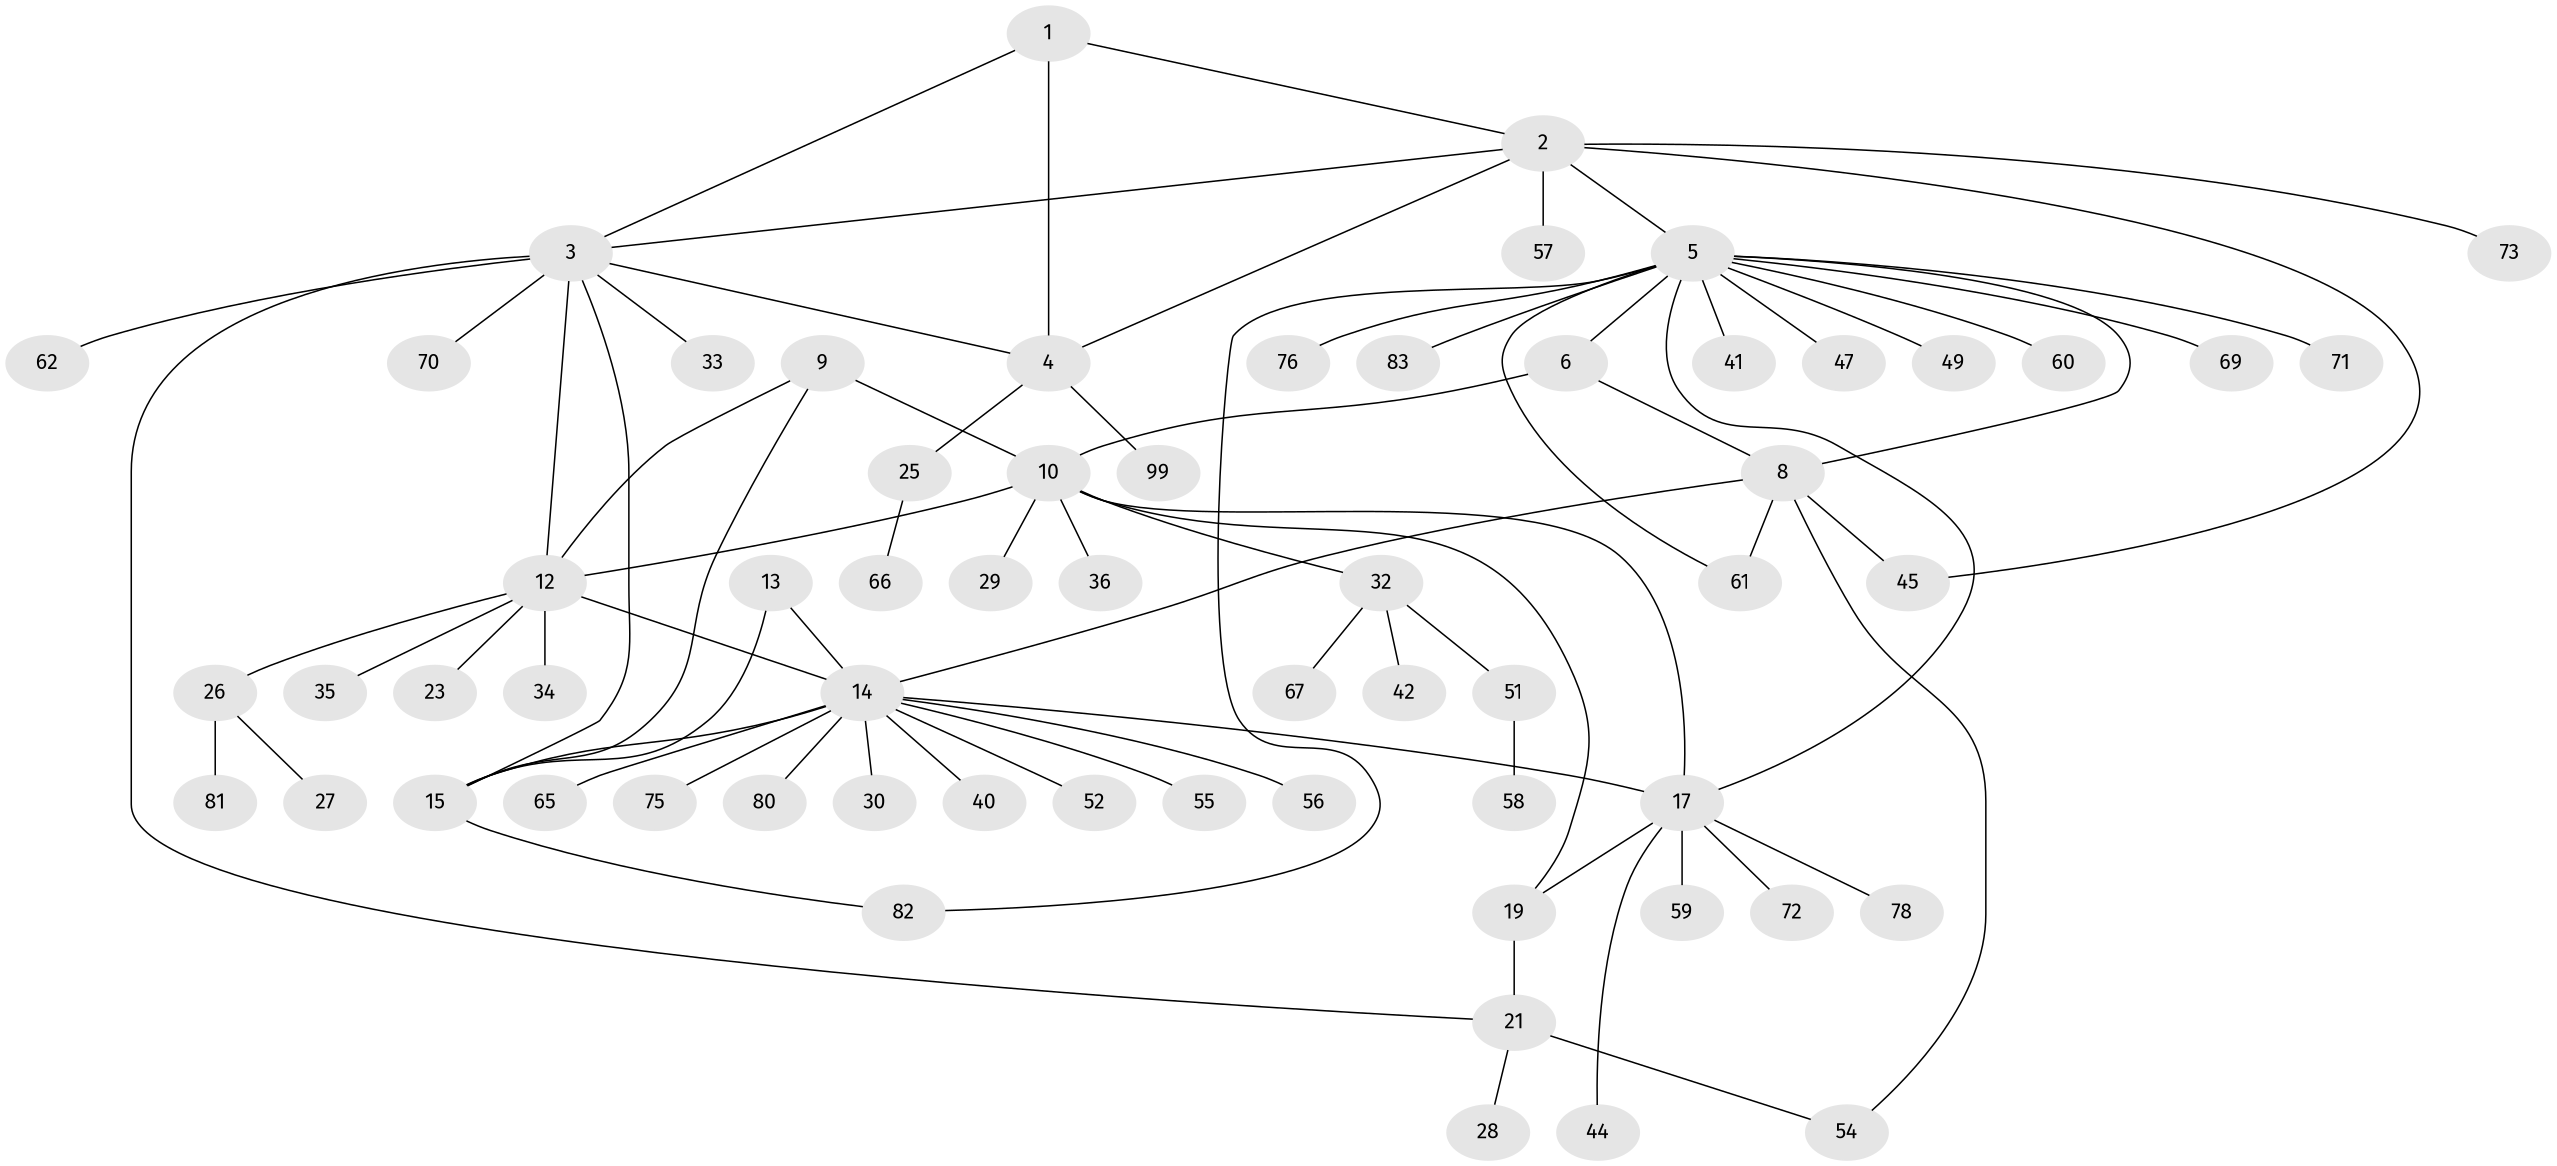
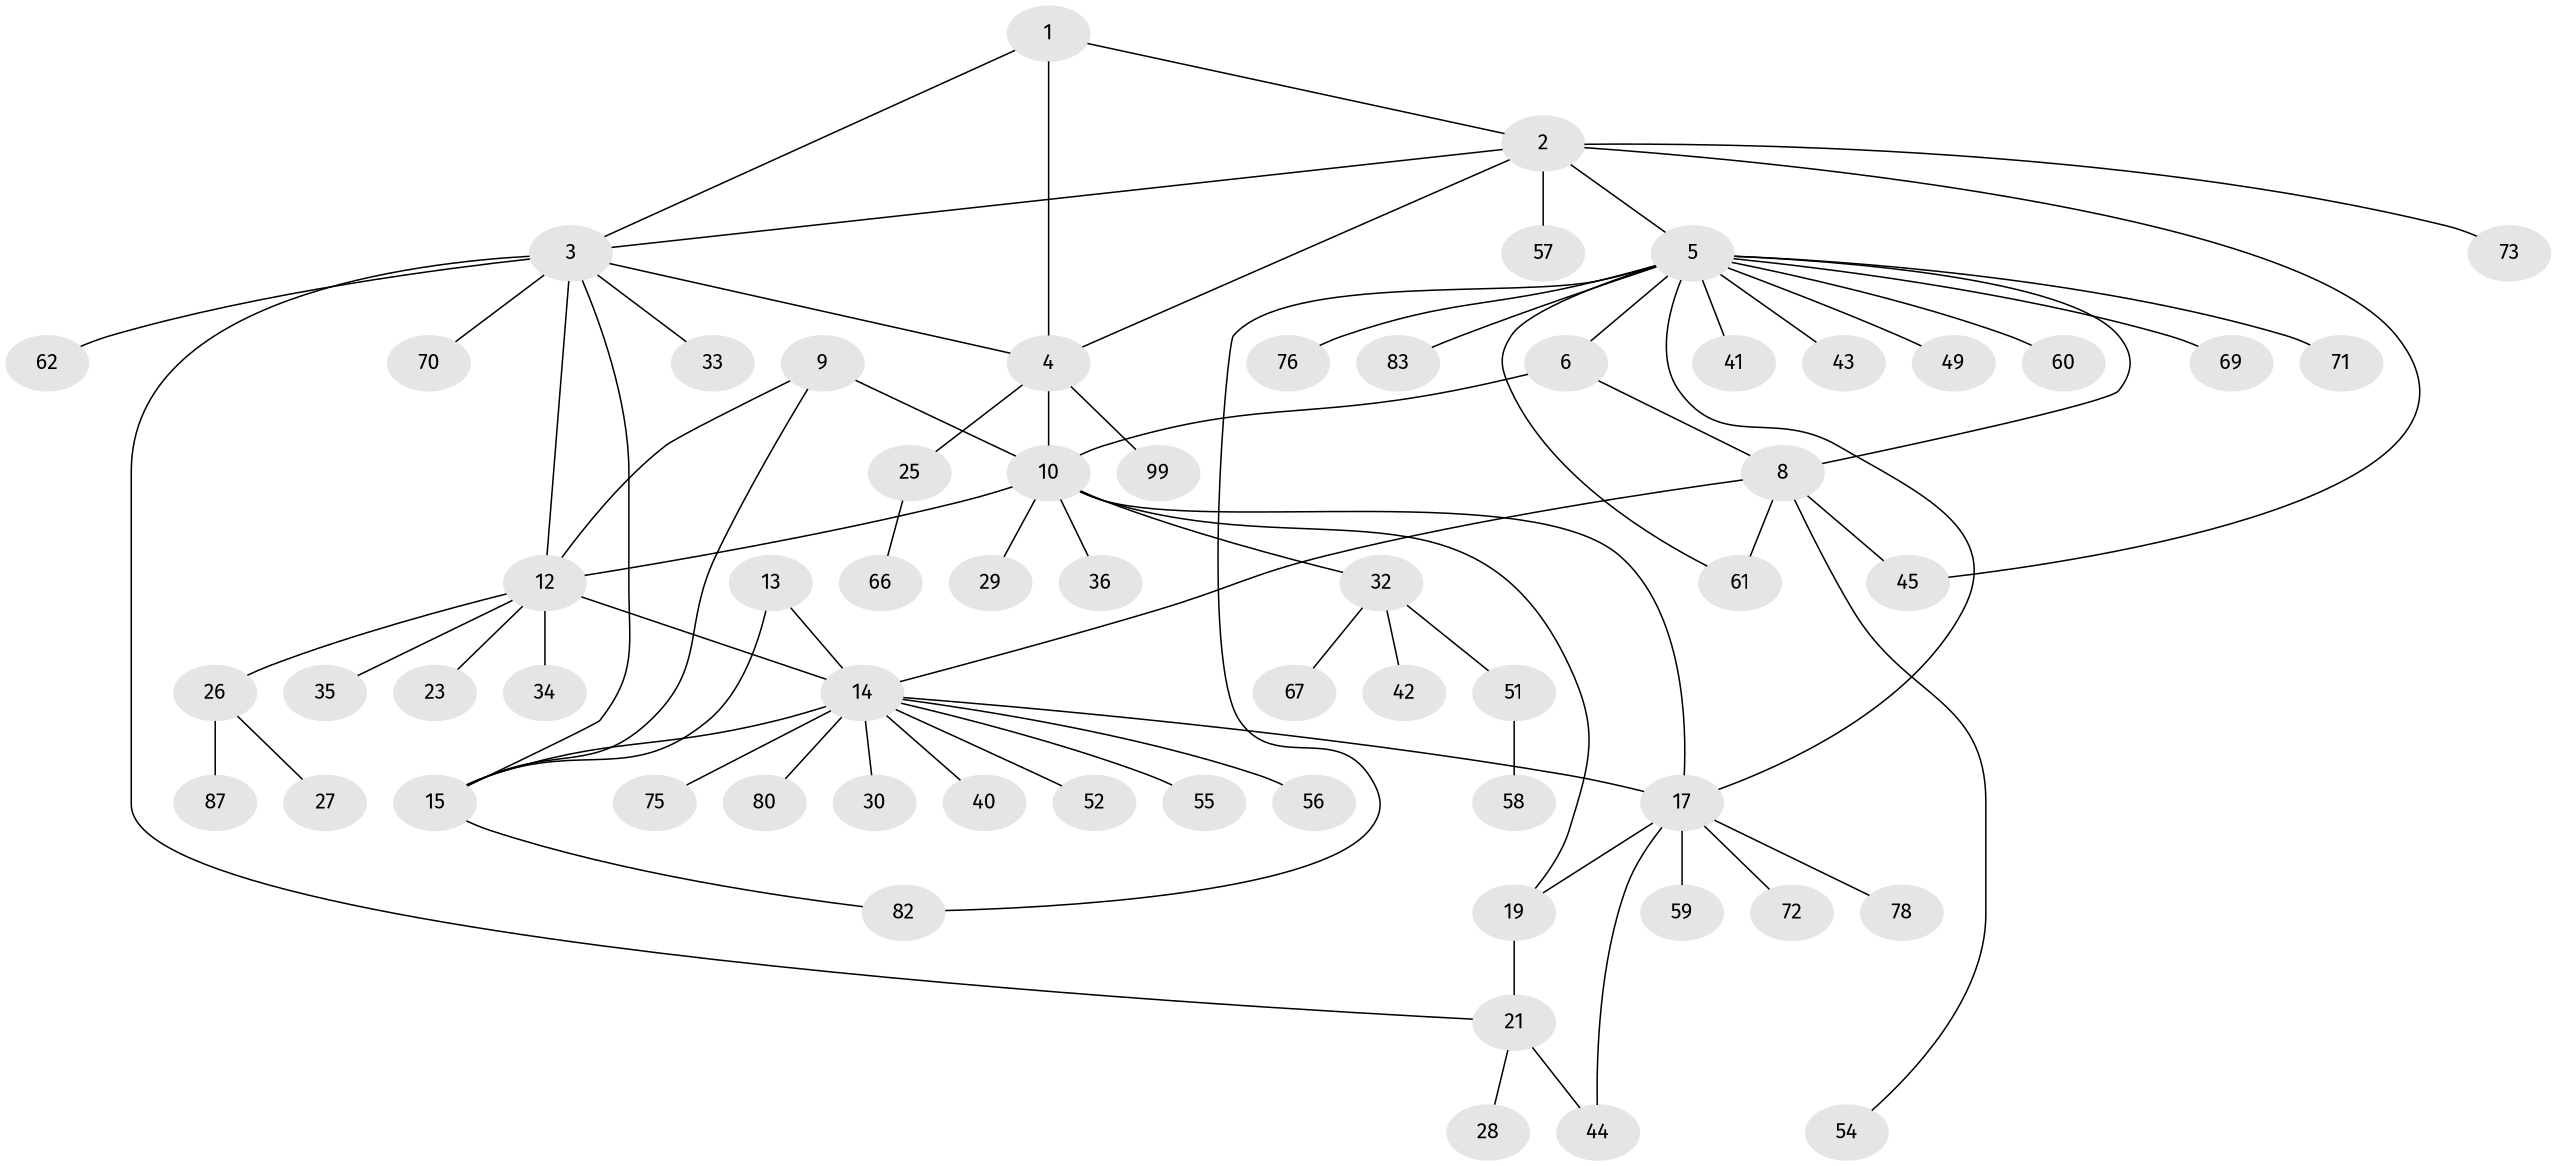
node "47": label "47" -> "43"
edge "4" -- "10": added
node "81": label "81" -> "87"
node "65": removed
edge "21" -- "54": now "21" -- "44"
